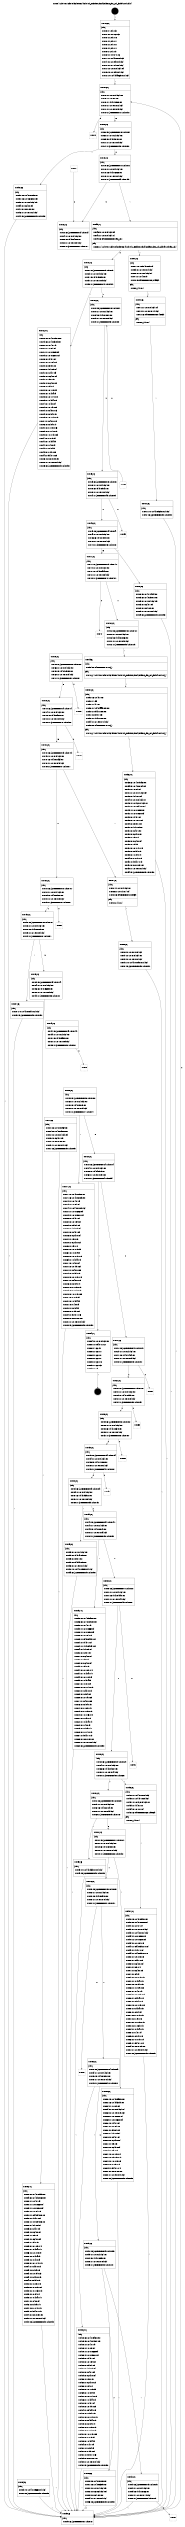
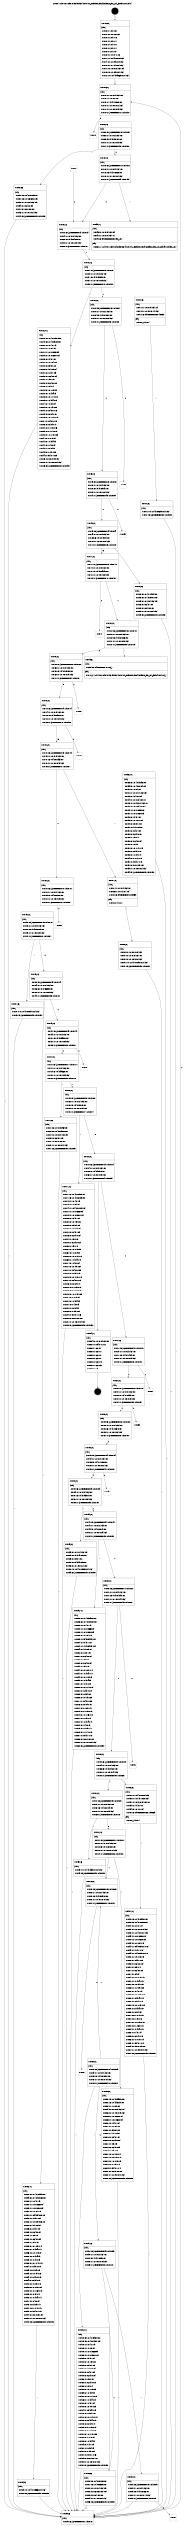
edge "0x401632 [32]" -> "0x401652 [28]": removed, label "20"
edge "0x401df5 [12]" -> "0x4016a6 [28]": now "0x40168a [28]" -> "0x4016a6 [28]"
node "0x401e01 [23]": removed
edge "0x401ec9" -> "0x4016c2 [28]": reversed
edge "0x401732 [28]" -> "0x40174e [28]": added, label "15"
node "0x401d32 [40]": removed
edge "0x4017a2 [28]" -> "0x4017be [28]": removed, label "14"
edge "0x4017da [28]" -> "0x4017f6 [28]": added, label "12"
node "0x401812 [28]": added
node "0x402490": removed
edge "0x40197e [28]" -> "0x40199a [28]": reversed
edge "0x401c9a [147]" -> "0x4024b0 [5]": now "0x401c9a [147]" -> "0x401c6d [15]"
